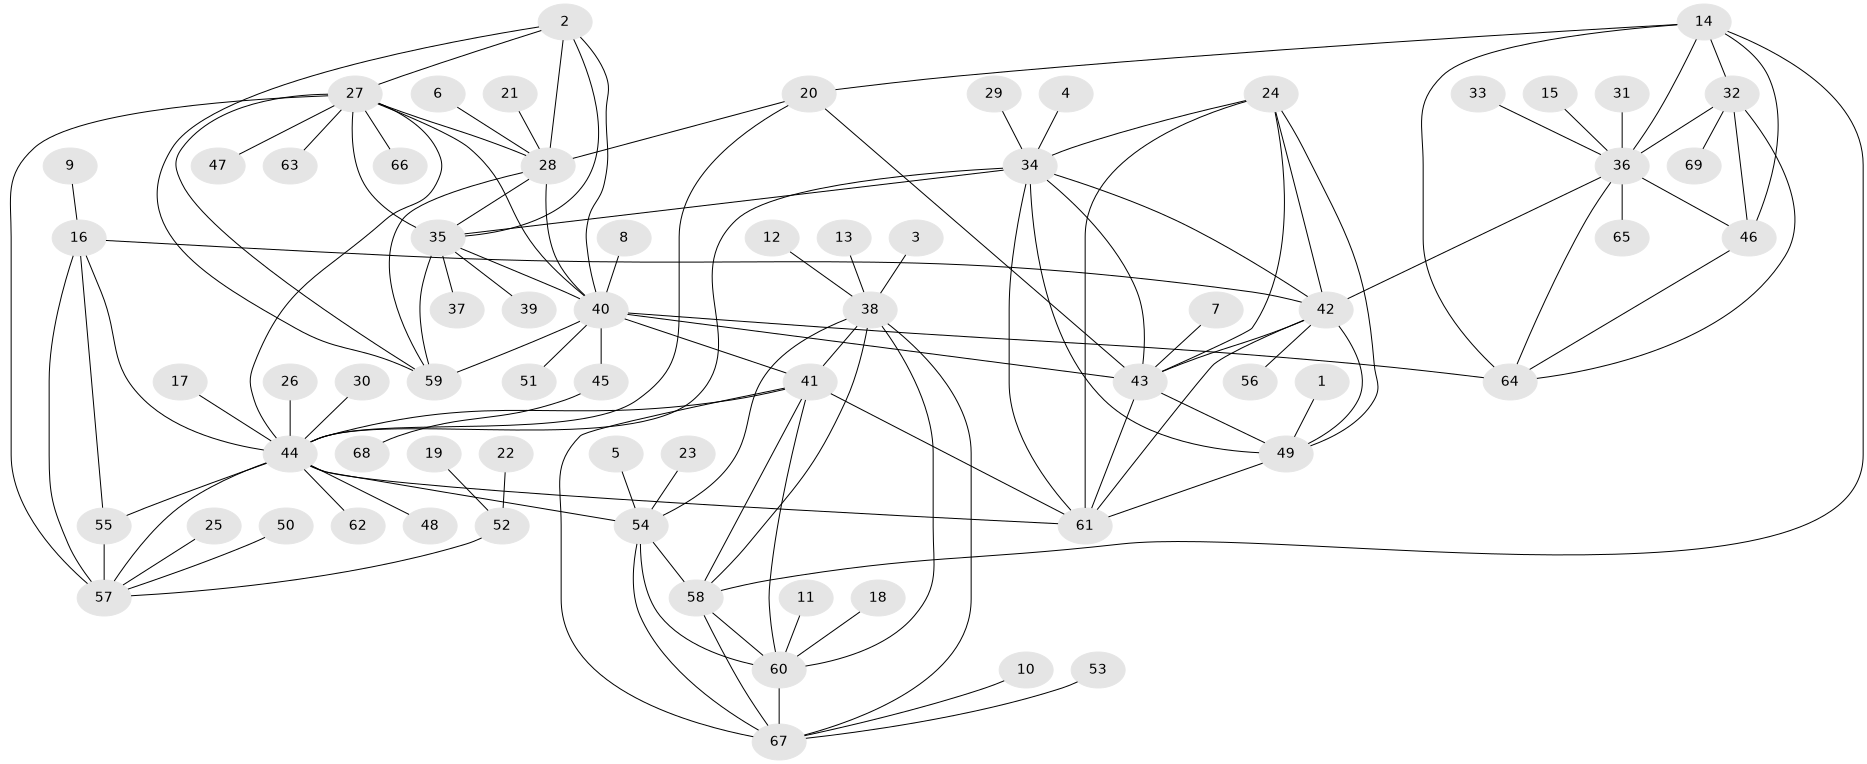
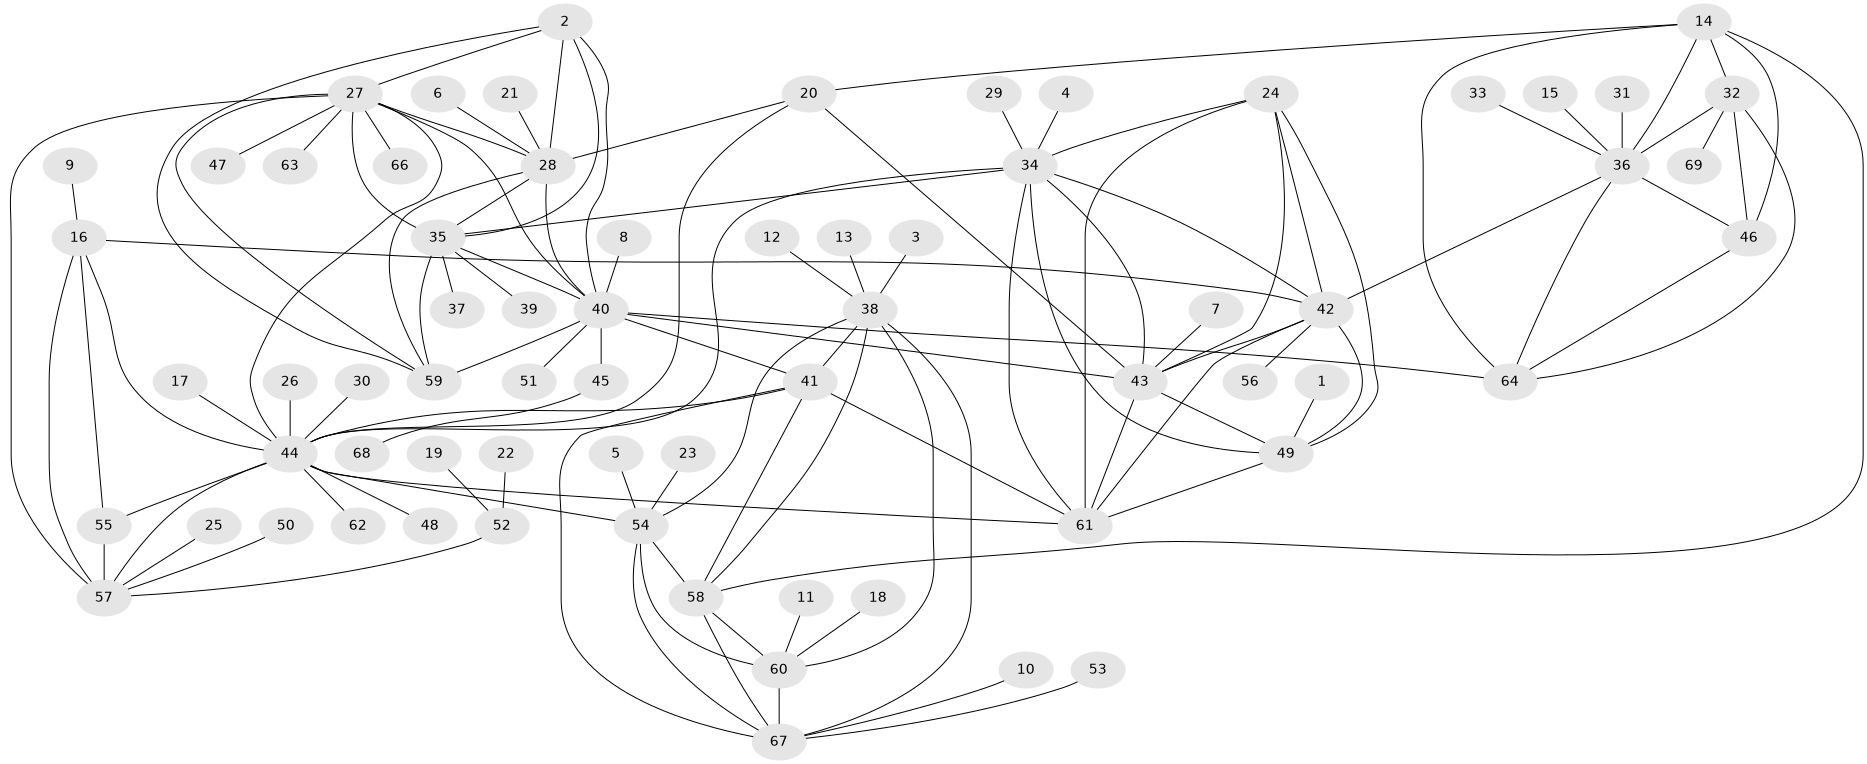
node "65": removed
edge "41" -- "60": removed
